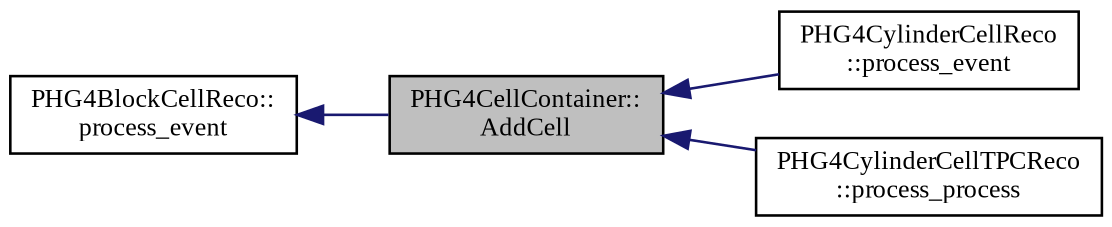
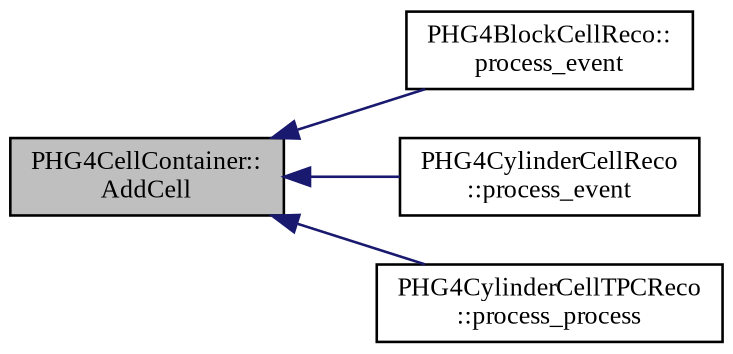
edge "PHG4CellContainer:: AddCell" -> "PHG4BlockCellReco:: process_event": reversed
